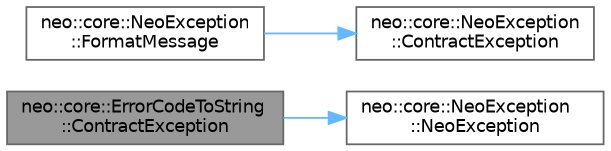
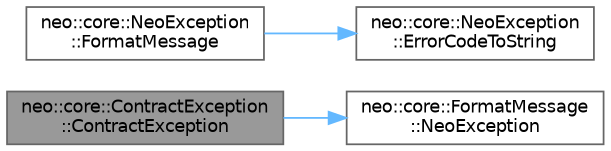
node "neo::core::NeoException ::ContractException": label "neo::core::NeoException ::ContractException" -> "neo::core::NeoException ::ErrorCodeToString"
node "neo::core::ErrorCodeToString ::ContractException": label "neo::core::ErrorCodeToString ::ContractException" -> "neo::core::ContractException ::ContractException"
node "neo::core::NeoException ::NeoException": label "neo::core::NeoException ::NeoException" -> "neo::core::FormatMessage ::NeoException"
